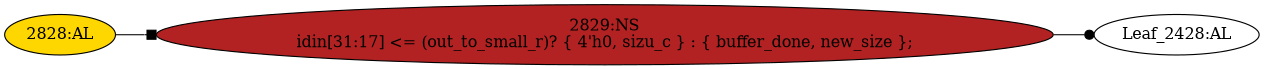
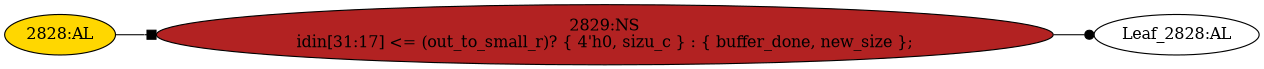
node "Leaf_2428:AL": label "Leaf_2428:AL" -> "Leaf_2828:AL"
